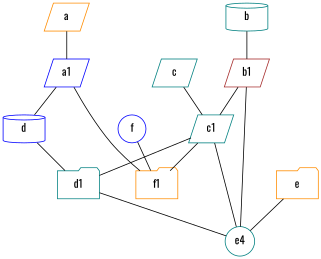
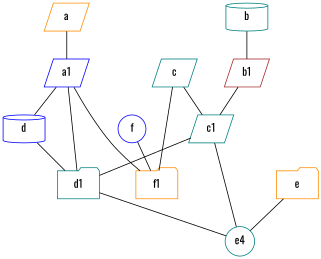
edge "a1" -- "d1": added
edge "c1" -- "f1": now "c" -- "f1"
edge "b1" -- "e4": removed
